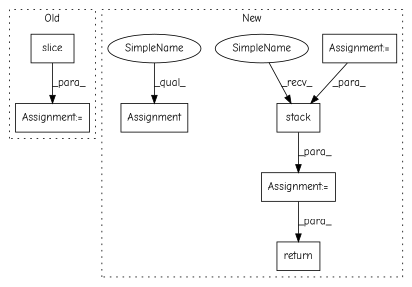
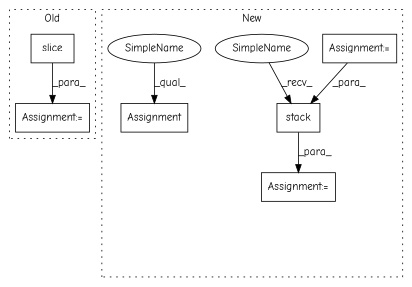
node "return": removed
